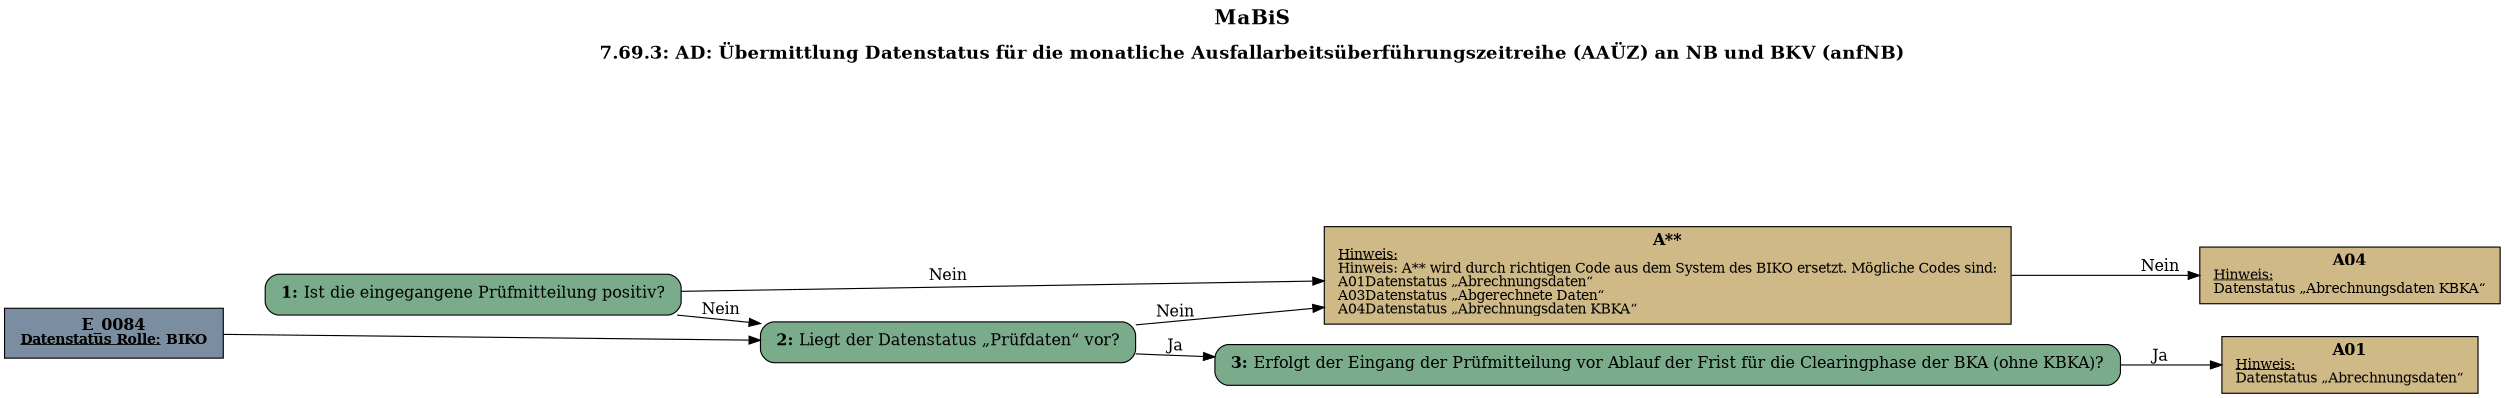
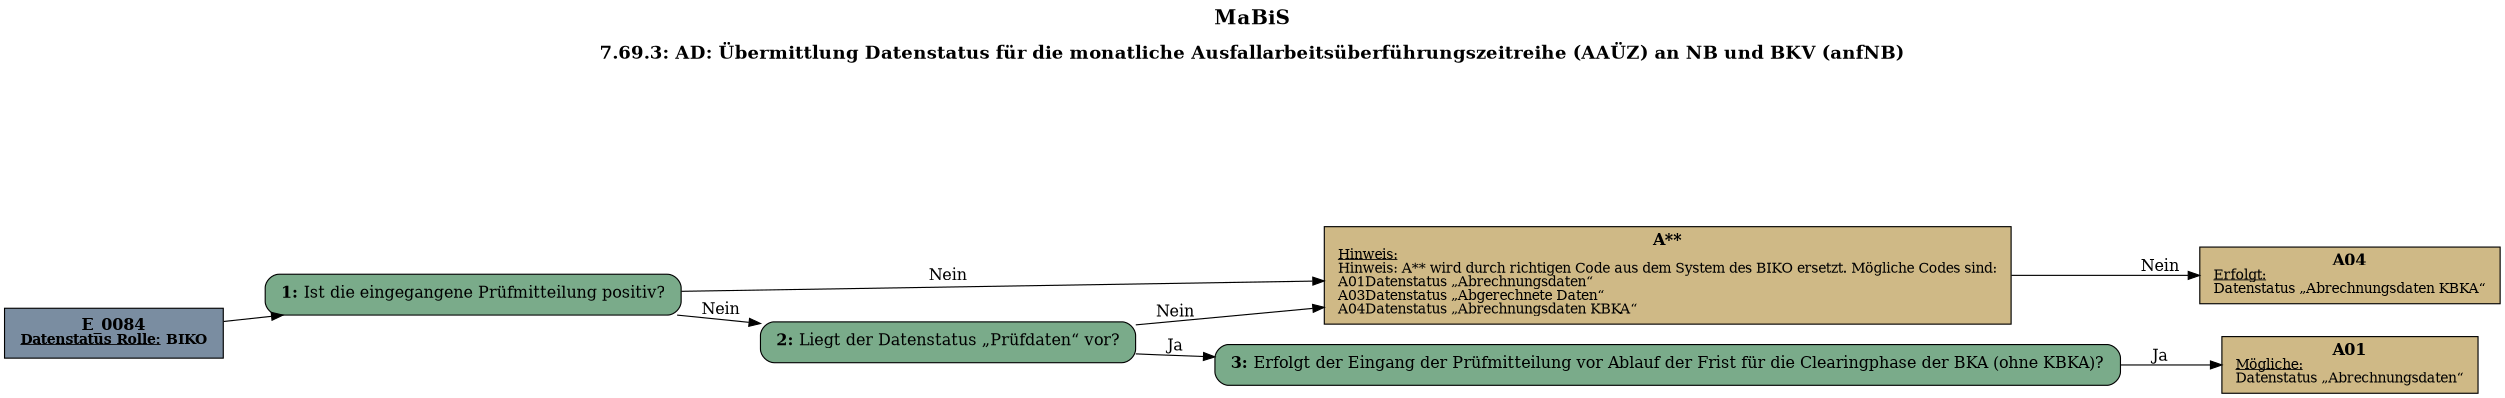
node "A04": text "Hinweis:" -> "Erfolgt:"
edge "E_0084" -> "2:": now "E_0084" -> "1:"
node "A01": text "Hinweis:" -> "Mögliche:"
